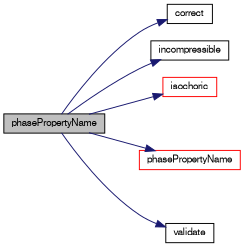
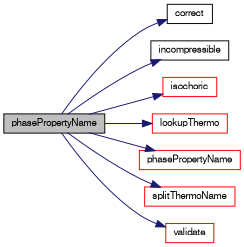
node "lookupThermo": added
node "splitThermoName": added
node "validate": color black -> red
